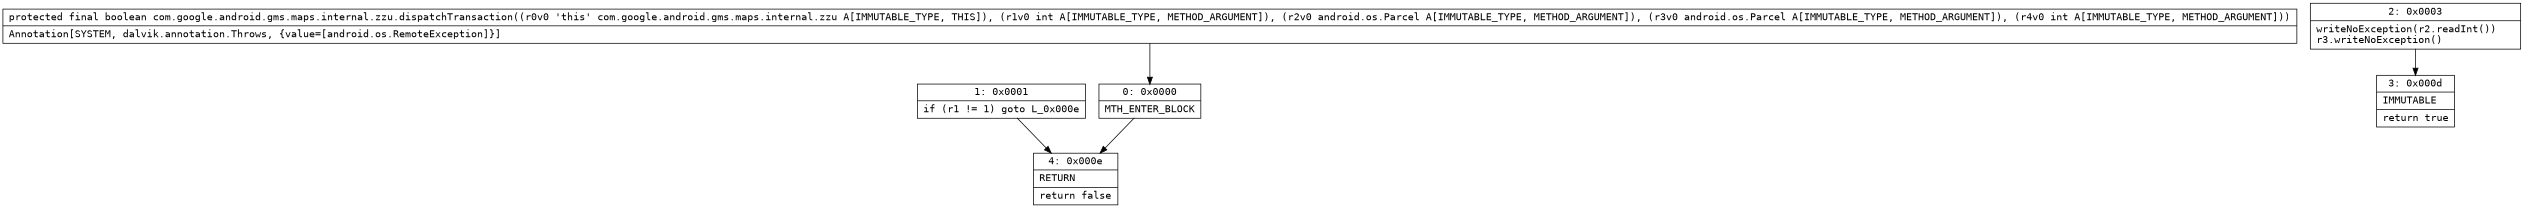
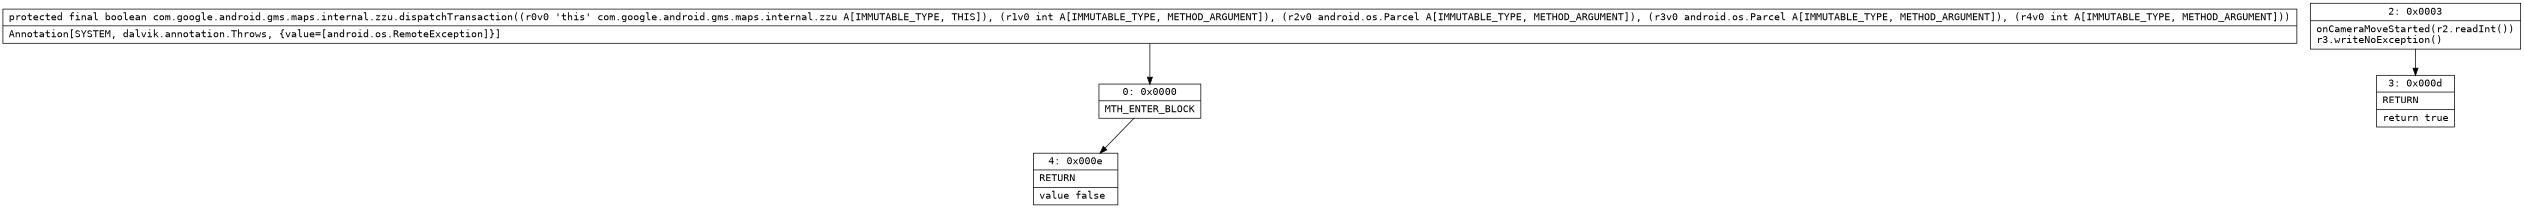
node "2: 0x0003": text "writeNoException(r2.readInt())" -> "onCameraMoveStarted(r2.readInt())"
node "3: 0x000d": text "IMMUTABLE" -> "RETURN"
node "1: 0x0001": removed
node "4: 0x000e": text "return false" -> "value false"
